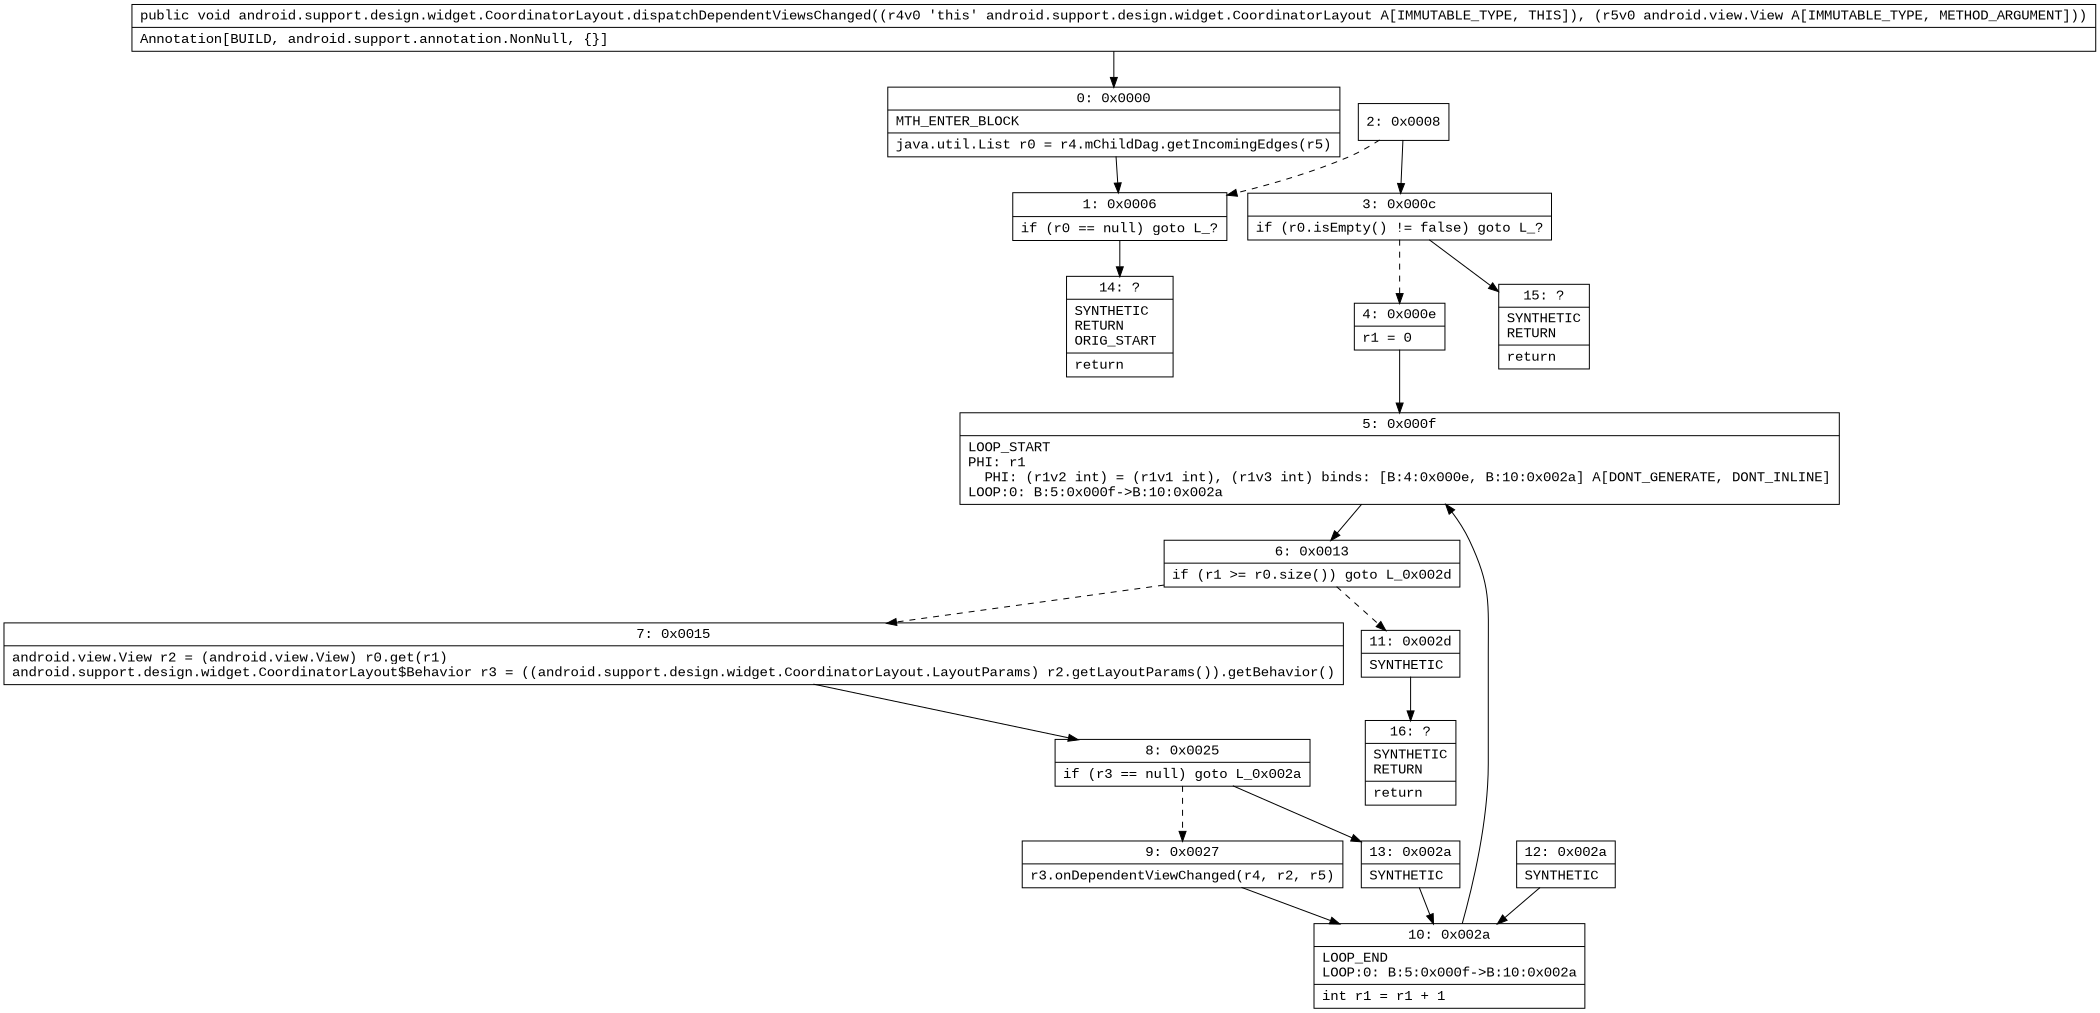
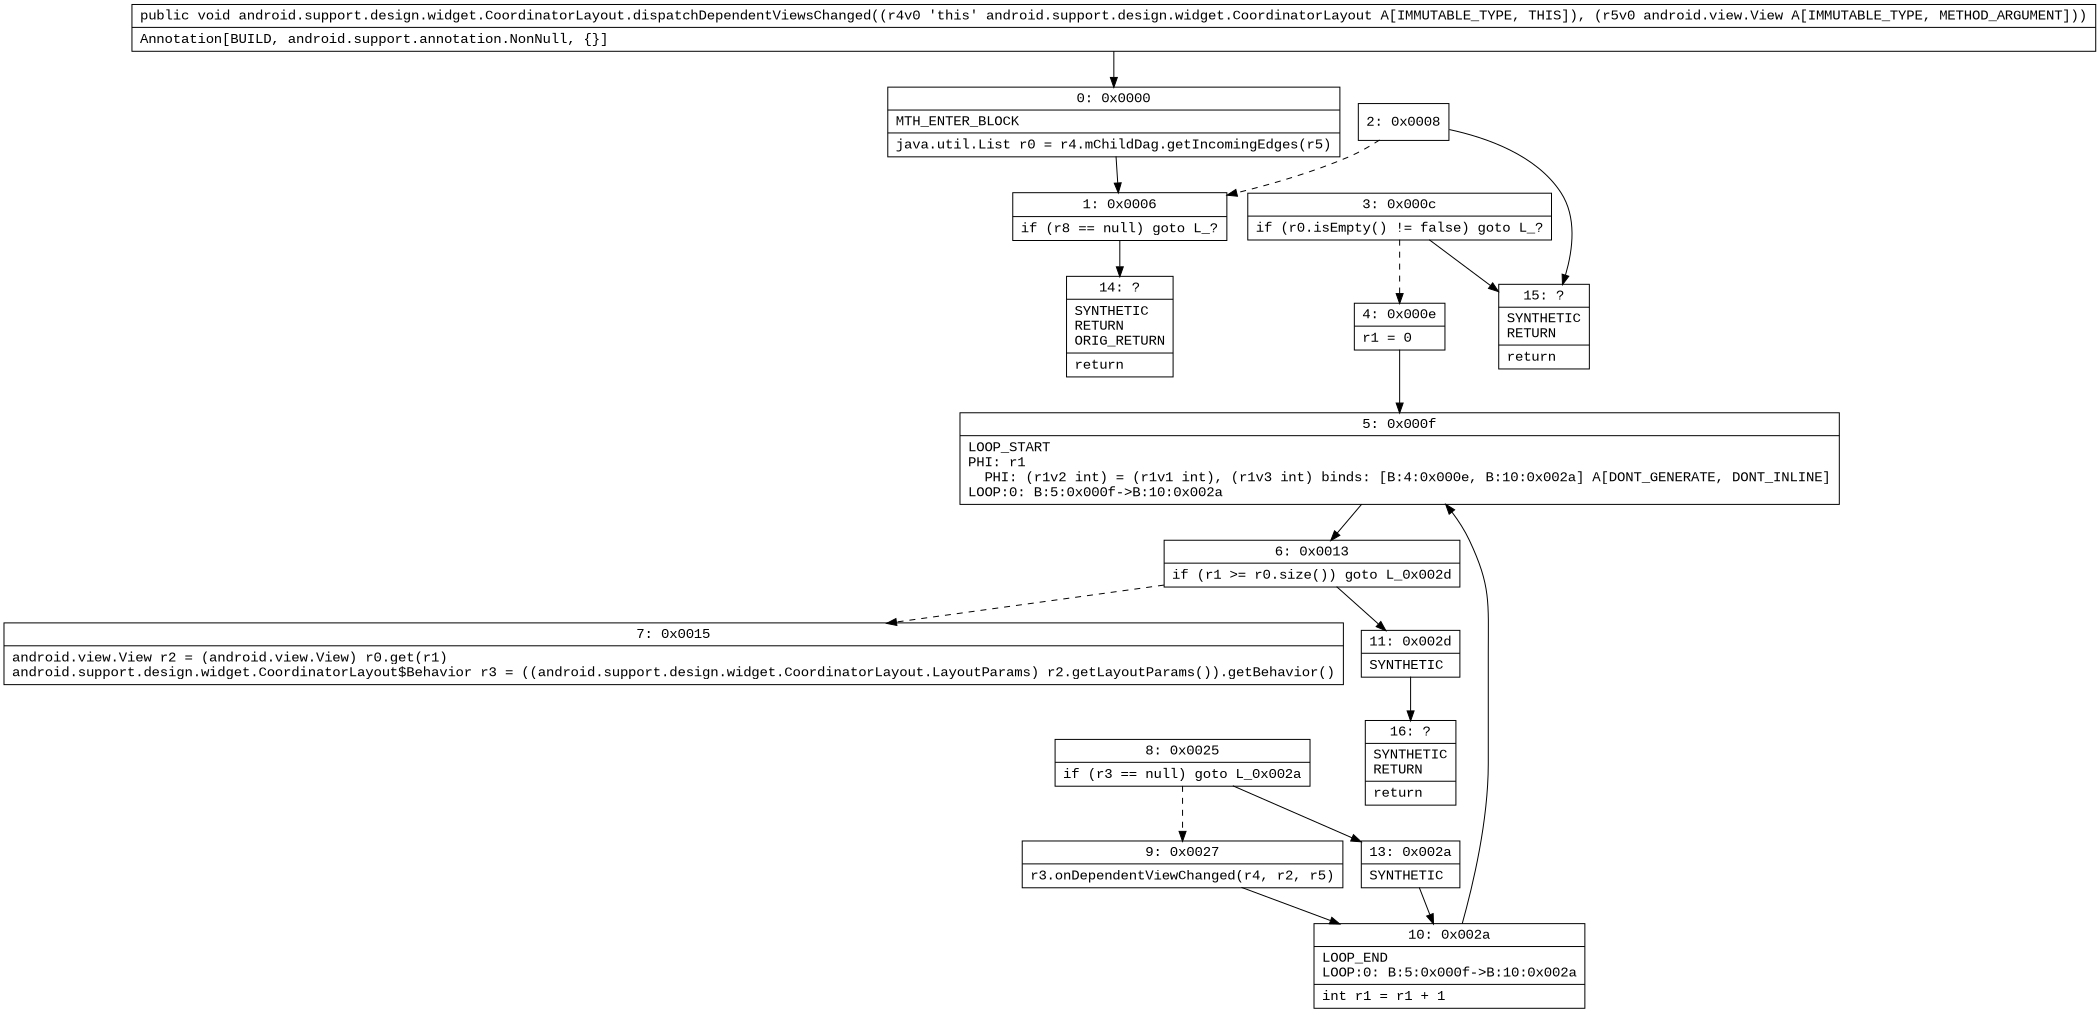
edge "2: 0x0008" -> "3: 0x000c": now "2: 0x0008" -> "15: ?"
node "1: 0x0006": text "if (r0 == null) goto L_?" -> "if (r8 == null) goto L_?"
node "14: ?": text "ORIG_START" -> "ORIG_RETURN"
edge "6: 0x0013" -> "11: 0x002d": style dashed -> solid
edge "7: 0x0015" -> "8: 0x0025": removed
node "12: 0x002a": removed
